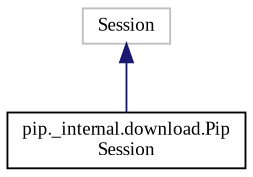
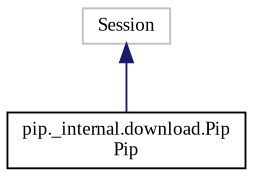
node "pip._internal.download.Pip Session": label "pip._internal.download.Pip Session" -> "pip._internal.download.Pip Pip"
